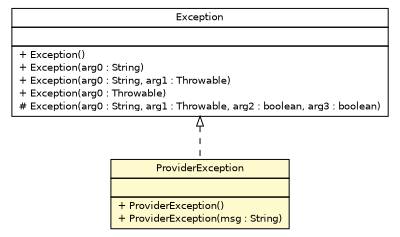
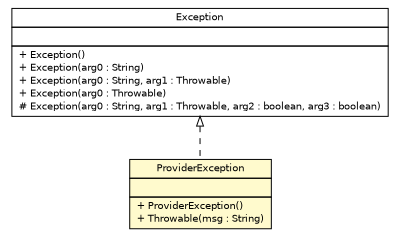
node "ProviderException": text "+ ProviderException(msg : String)" -> "+ Throwable(msg : String)"
